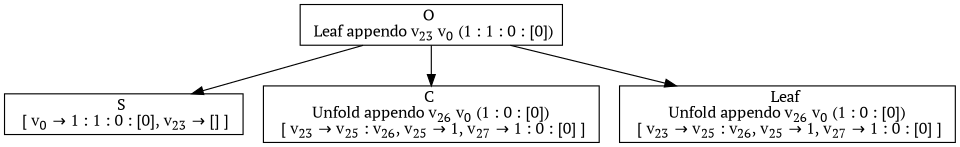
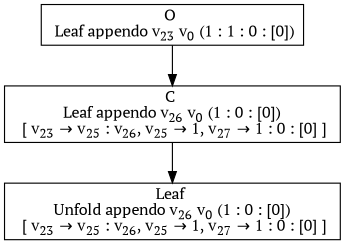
edge "O" -> "Leaf": now "C" -> "Leaf"
node "C": text "Unfold appendo v" -> "Leaf appendo v"
node "S": removed
